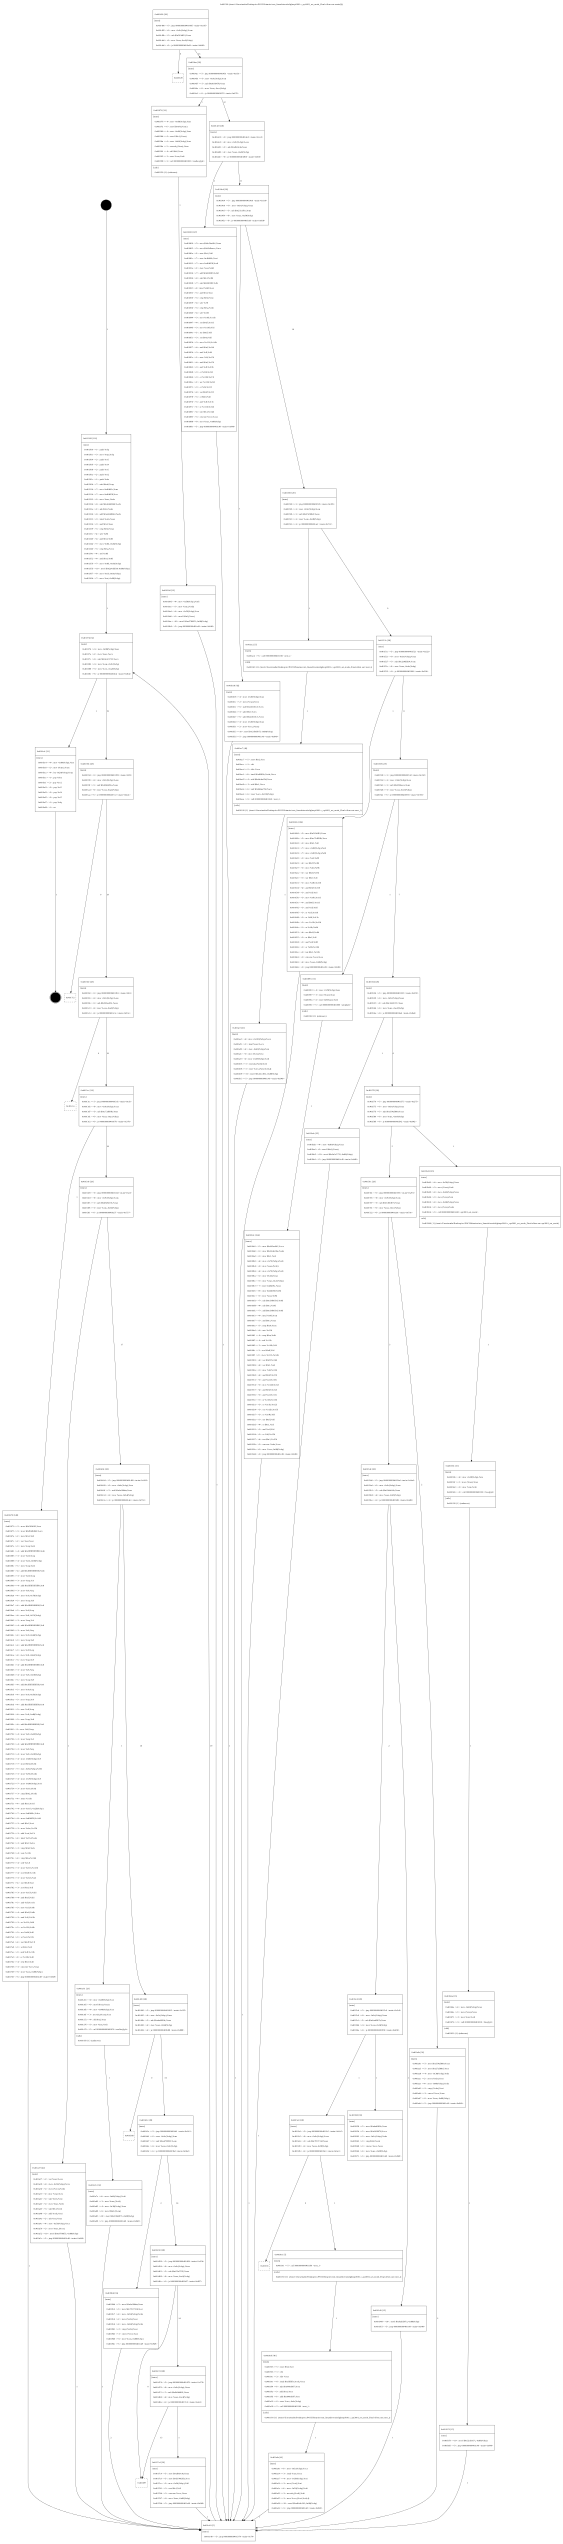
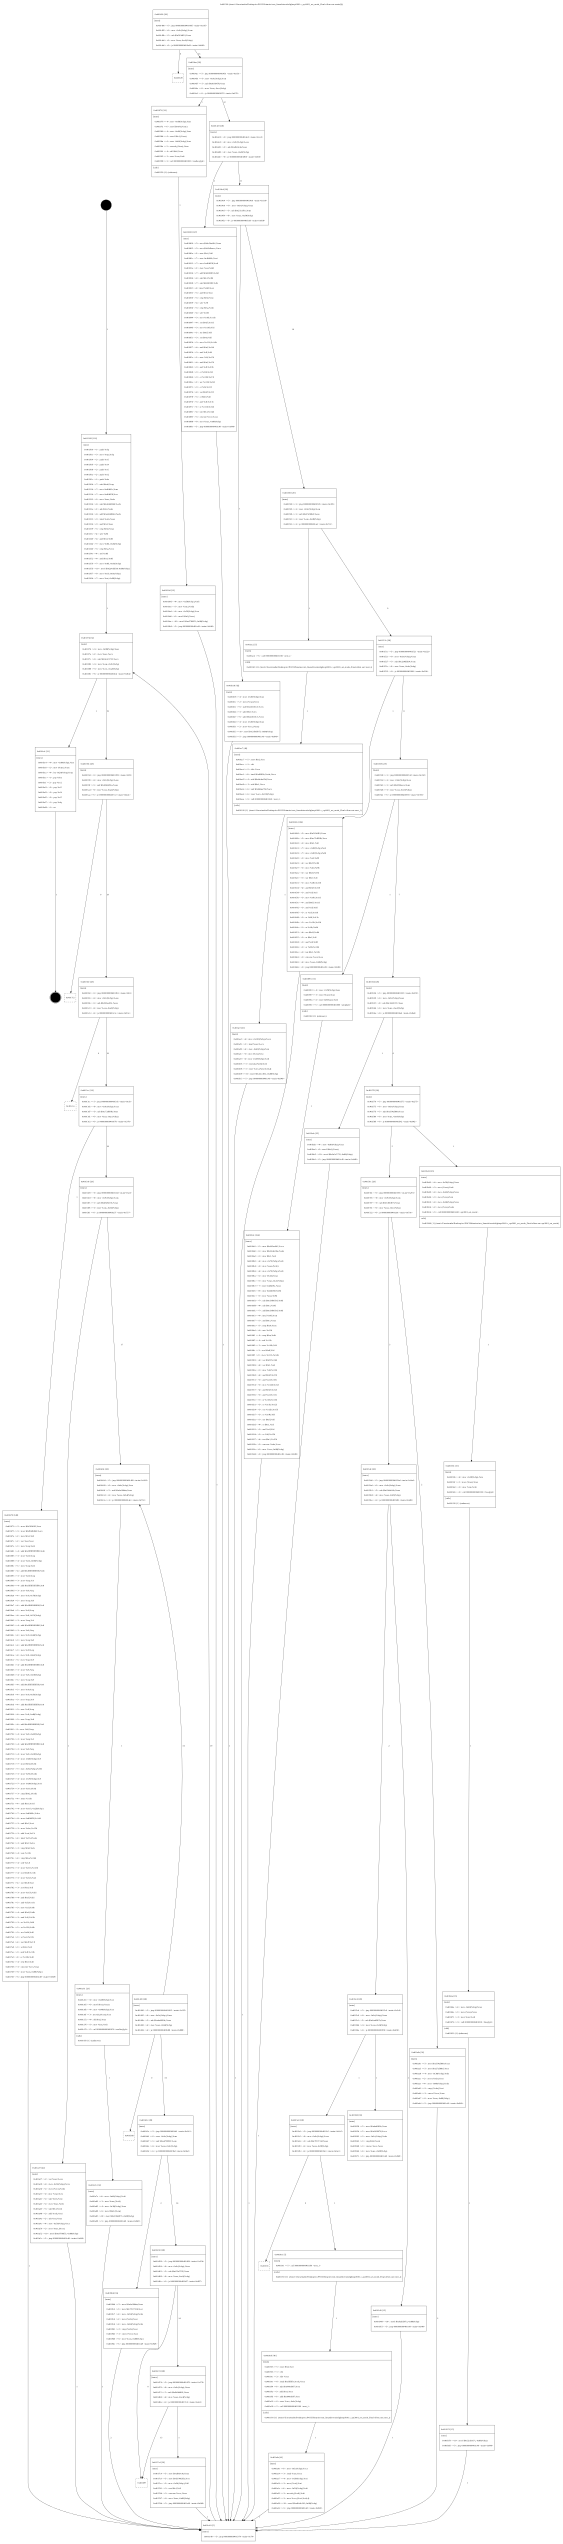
edge "0x401404 [28]" -> "0x401420 [28]": reversed
